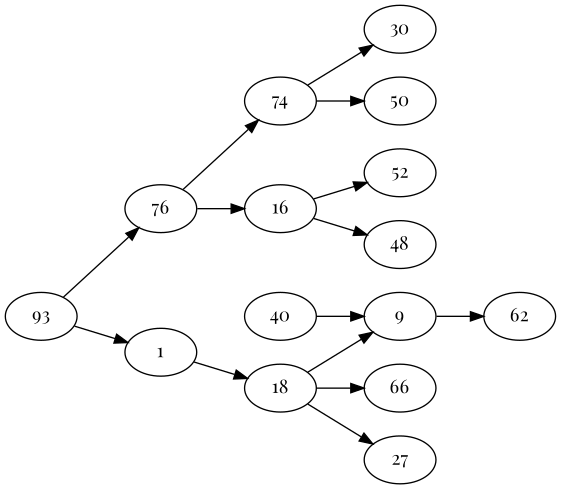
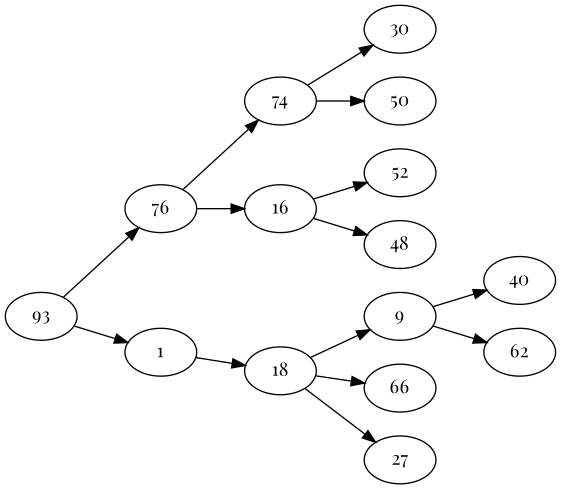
edge "40" -> "9": reversed
